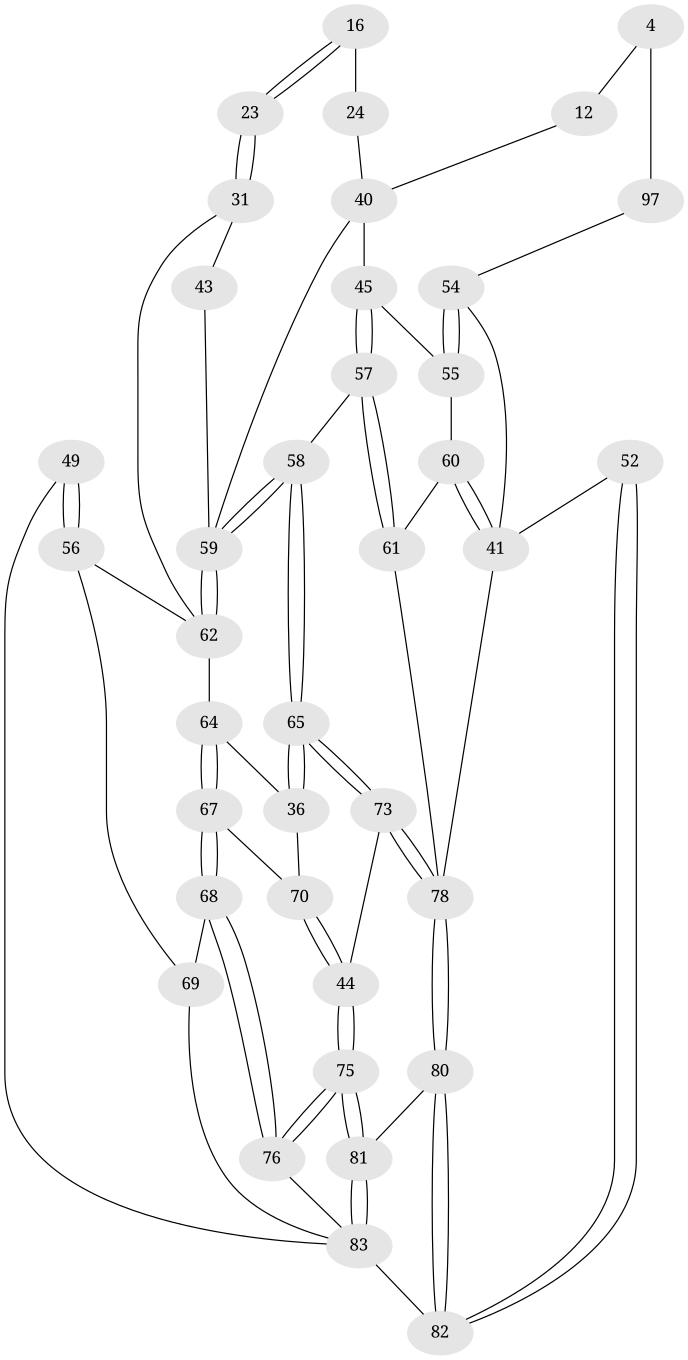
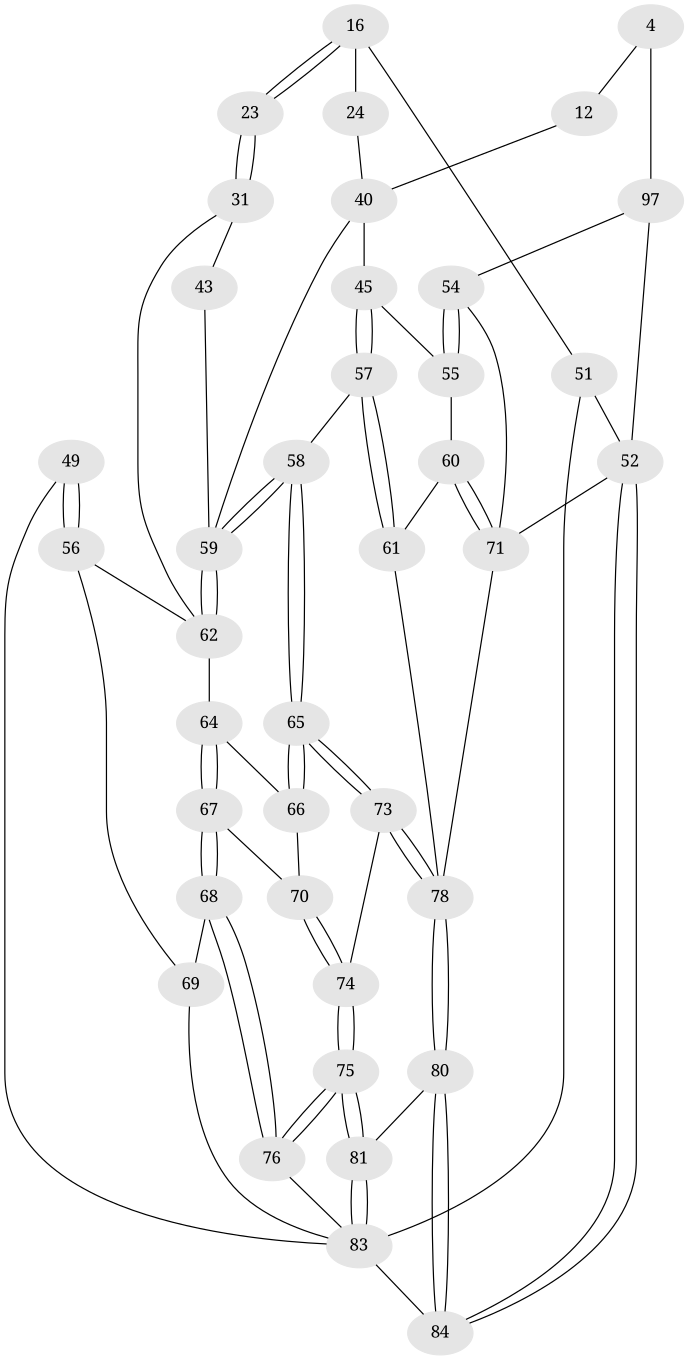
edge "97" -- "52": added
node "51": added
node "41": label "41" -> "71"
node "36": label "36" -> "66"
node "44": label "44" -> "74"
node "82": label "82" -> "84"
